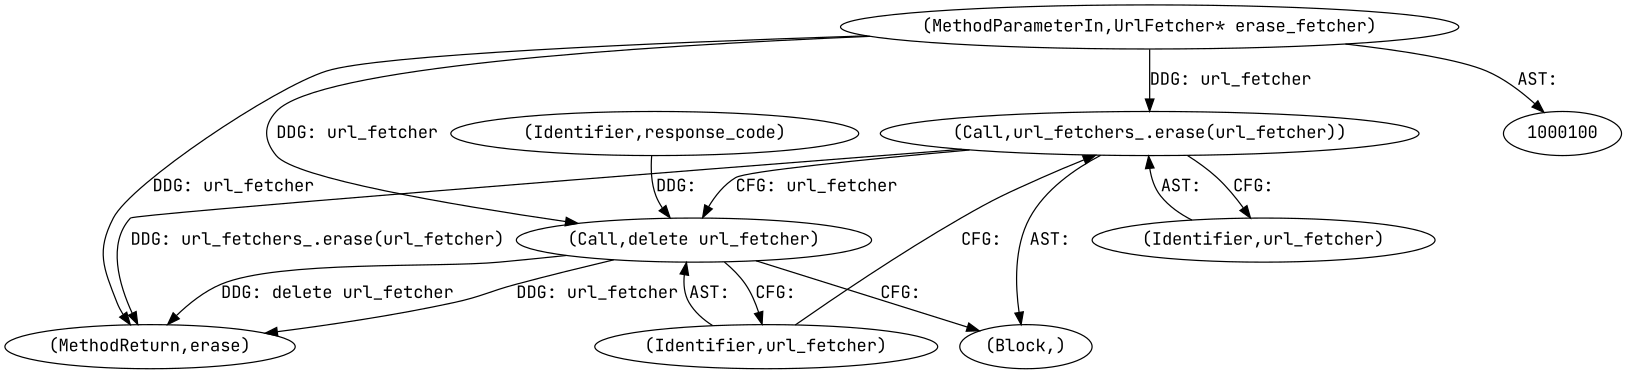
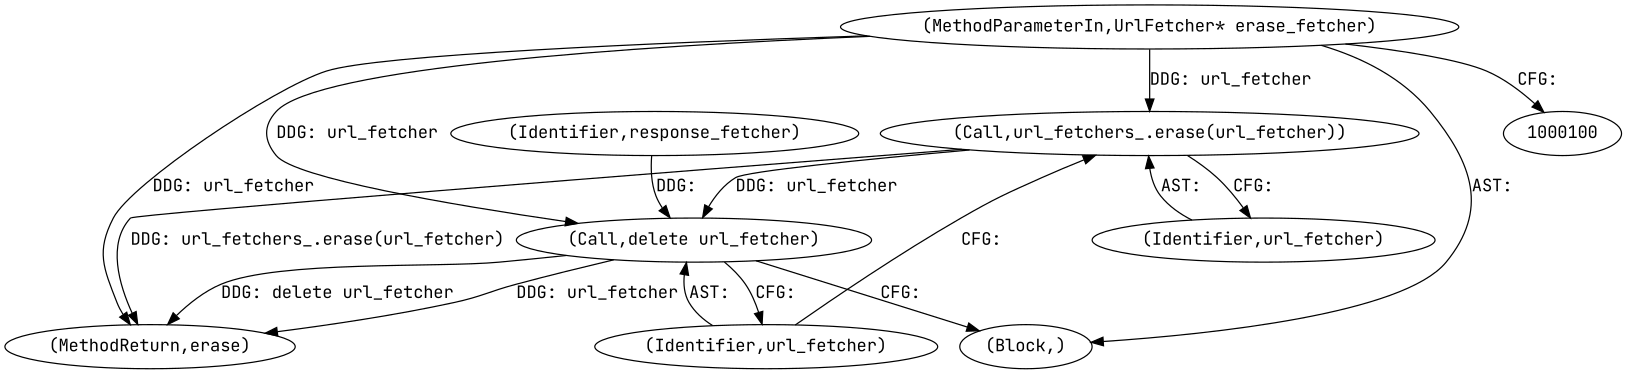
edge "(MethodParameterIn,UrlFetcher* erase_fetcher)" -> "1000100": label "AST: " -> "CFG: "
node "(Identifier,response_code)": label "(Identifier,response_code)" -> "(Identifier,response_fetcher)"
edge "(Call,url_fetchers_.erase(url_fetcher))" -> "(Call,delete url_fetcher)": label "CFG: url_fetcher" -> "DDG: url_fetcher"
edge "(Call,url_fetchers_.erase(url_fetcher))" -> "(Block,)": now "(MethodParameterIn,UrlFetcher* erase_fetcher)" -> "(Block,)"
